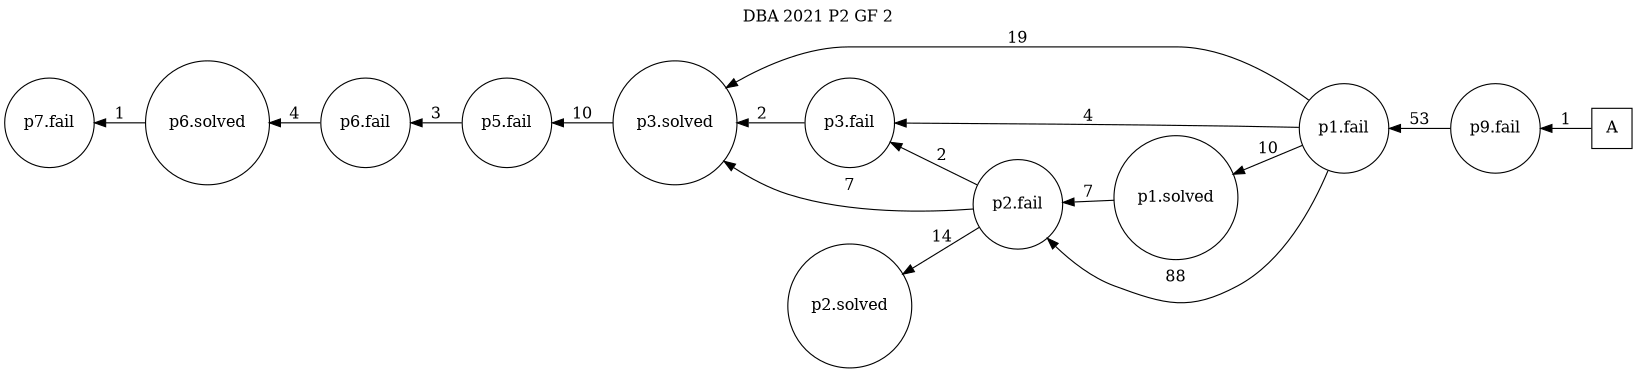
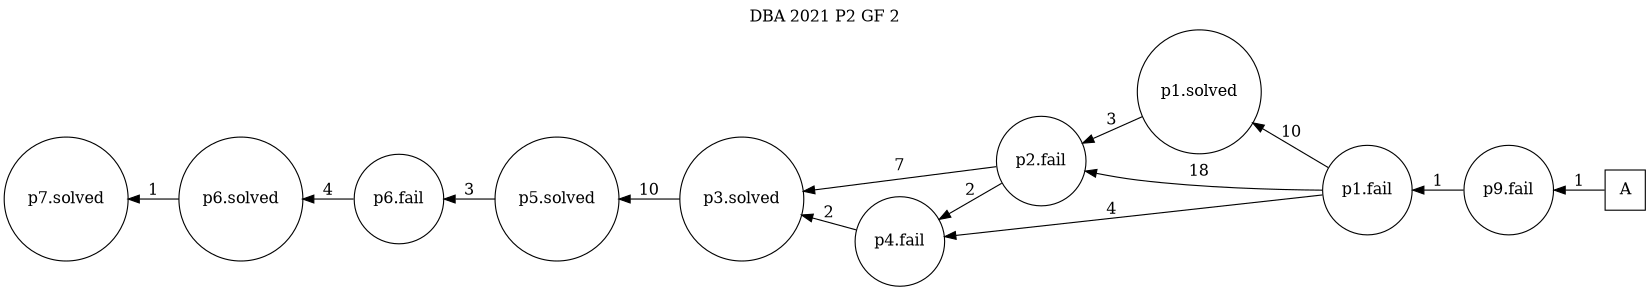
edge "p1.fail" -> "p3.solved": removed, label "19"
edge "p9.fail" -> "p1.fail": label "53" -> "1"
node "p7.fail": label "p7.fail" -> "p7.solved"
node "p5.fail": label "p5.fail" -> "p5.solved"
node "p3.fail": label "p3.fail" -> "p4.fail"
edge "p1.solved" -> "p2.fail": label "7" -> "3"
edge "p1.fail" -> "p2.fail": label "88" -> "18"
node "p2.solved": removed
